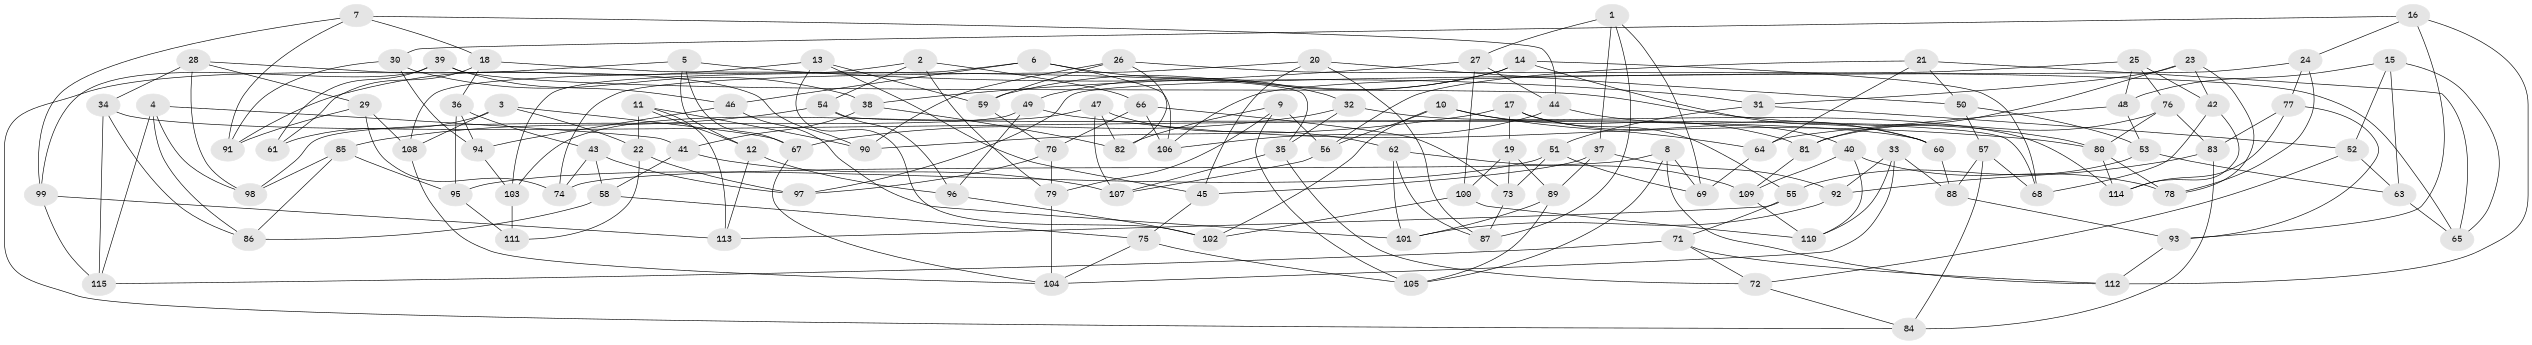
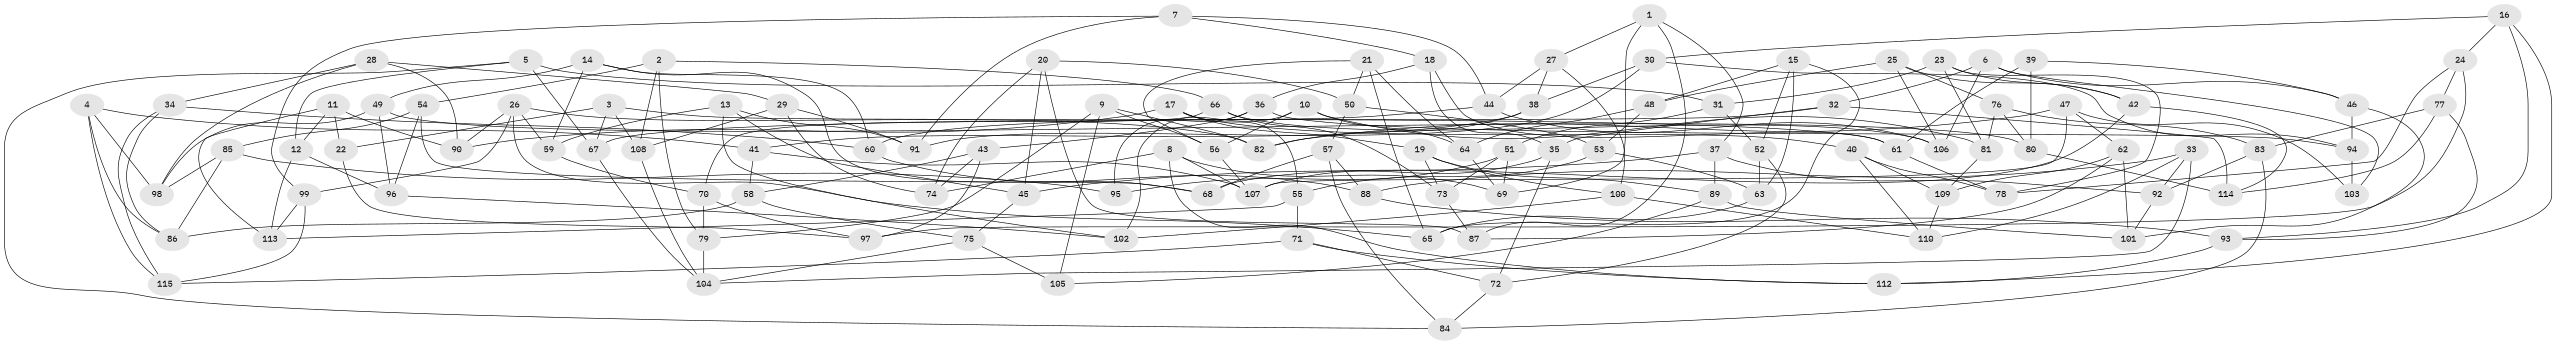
edge "39" -- "99": now "26" -- "99"
edge "80" -- "78": now "61" -- "78"
node "111": removed
edge "8" -- "105": now "8" -- "107"
